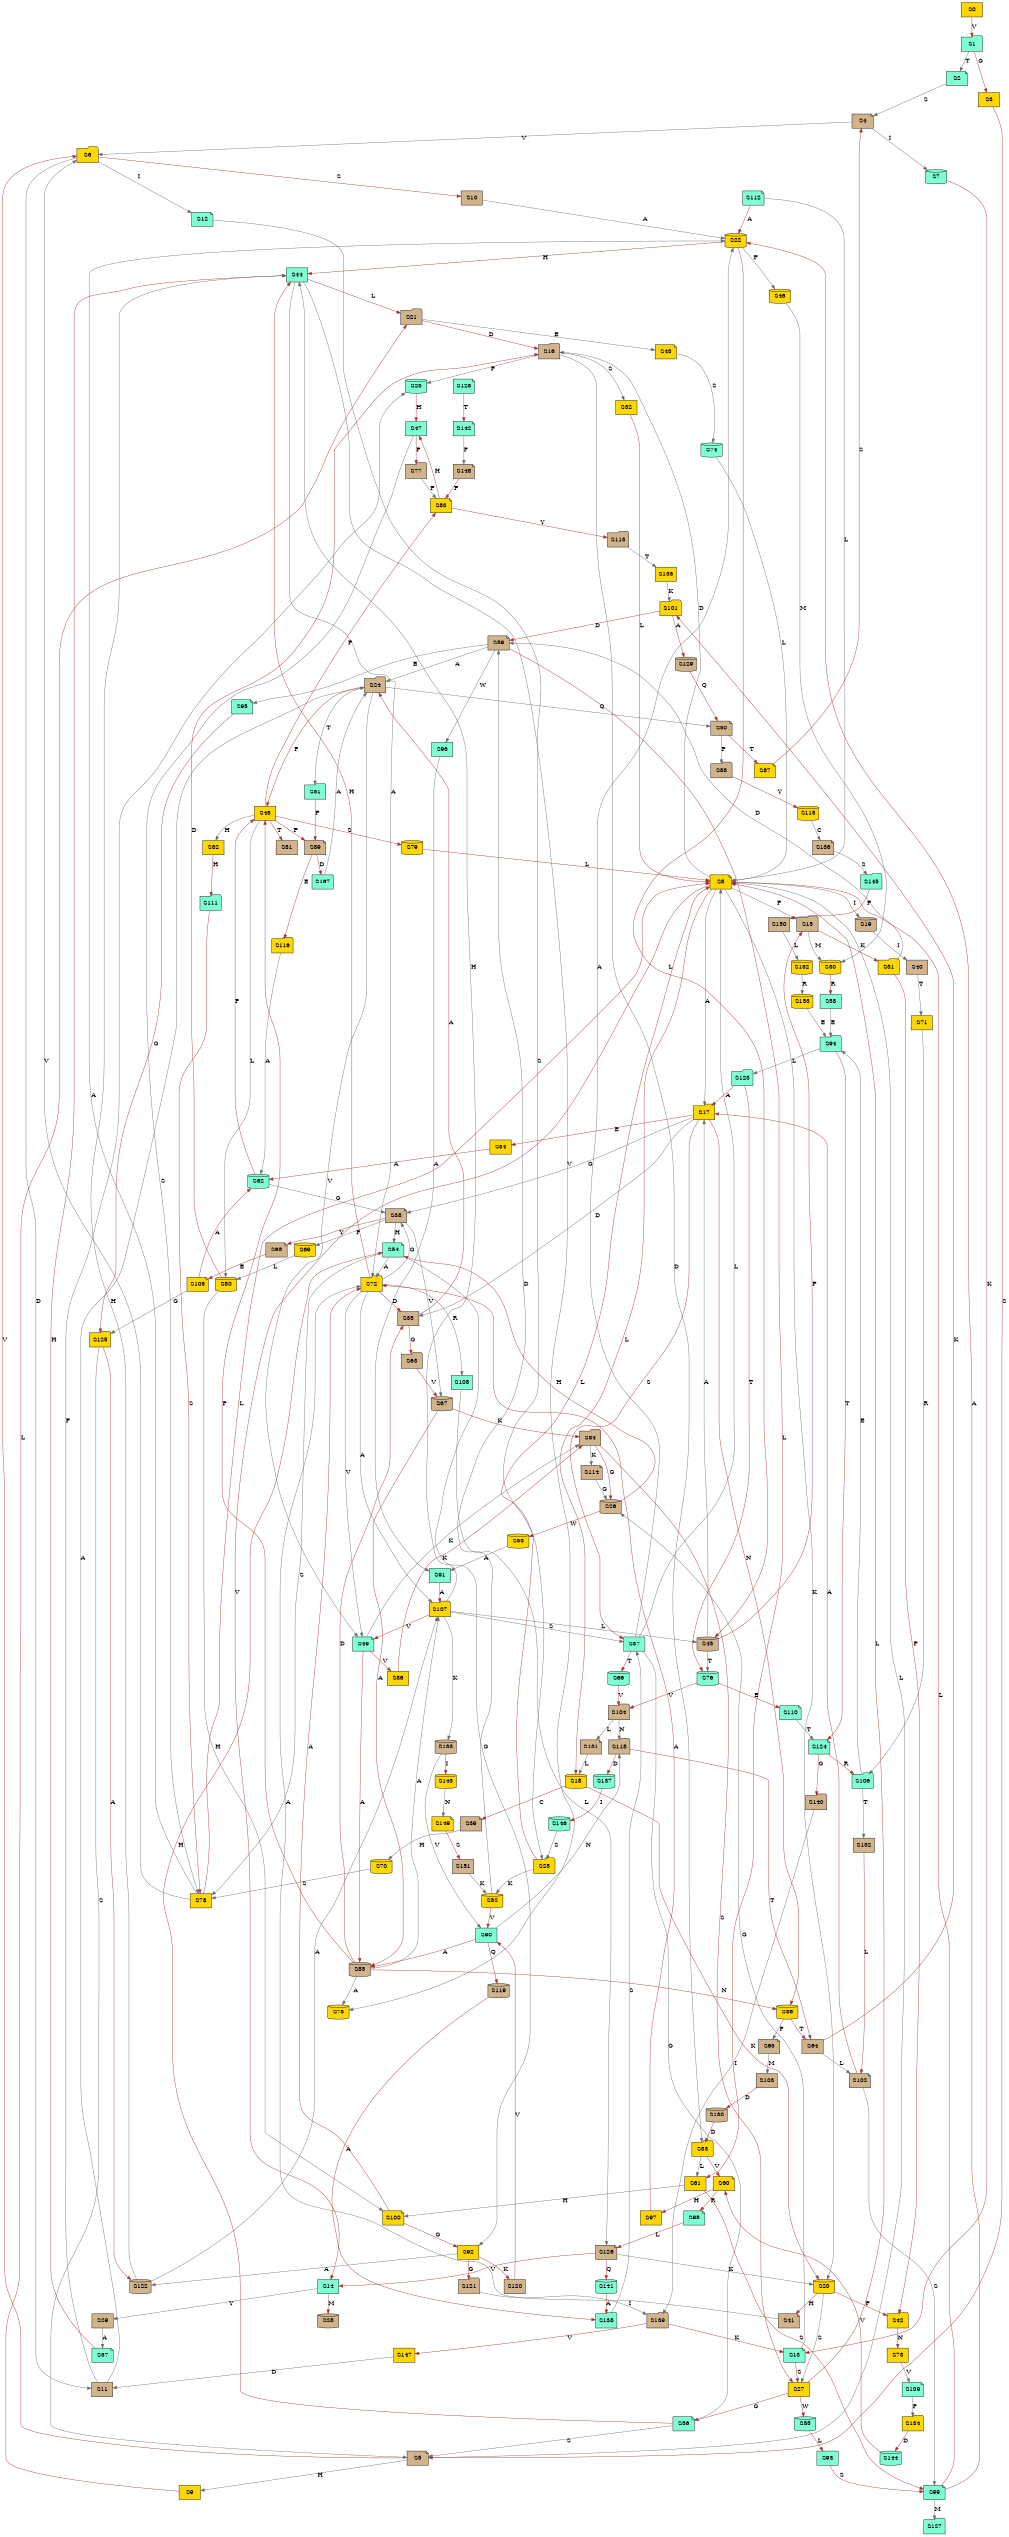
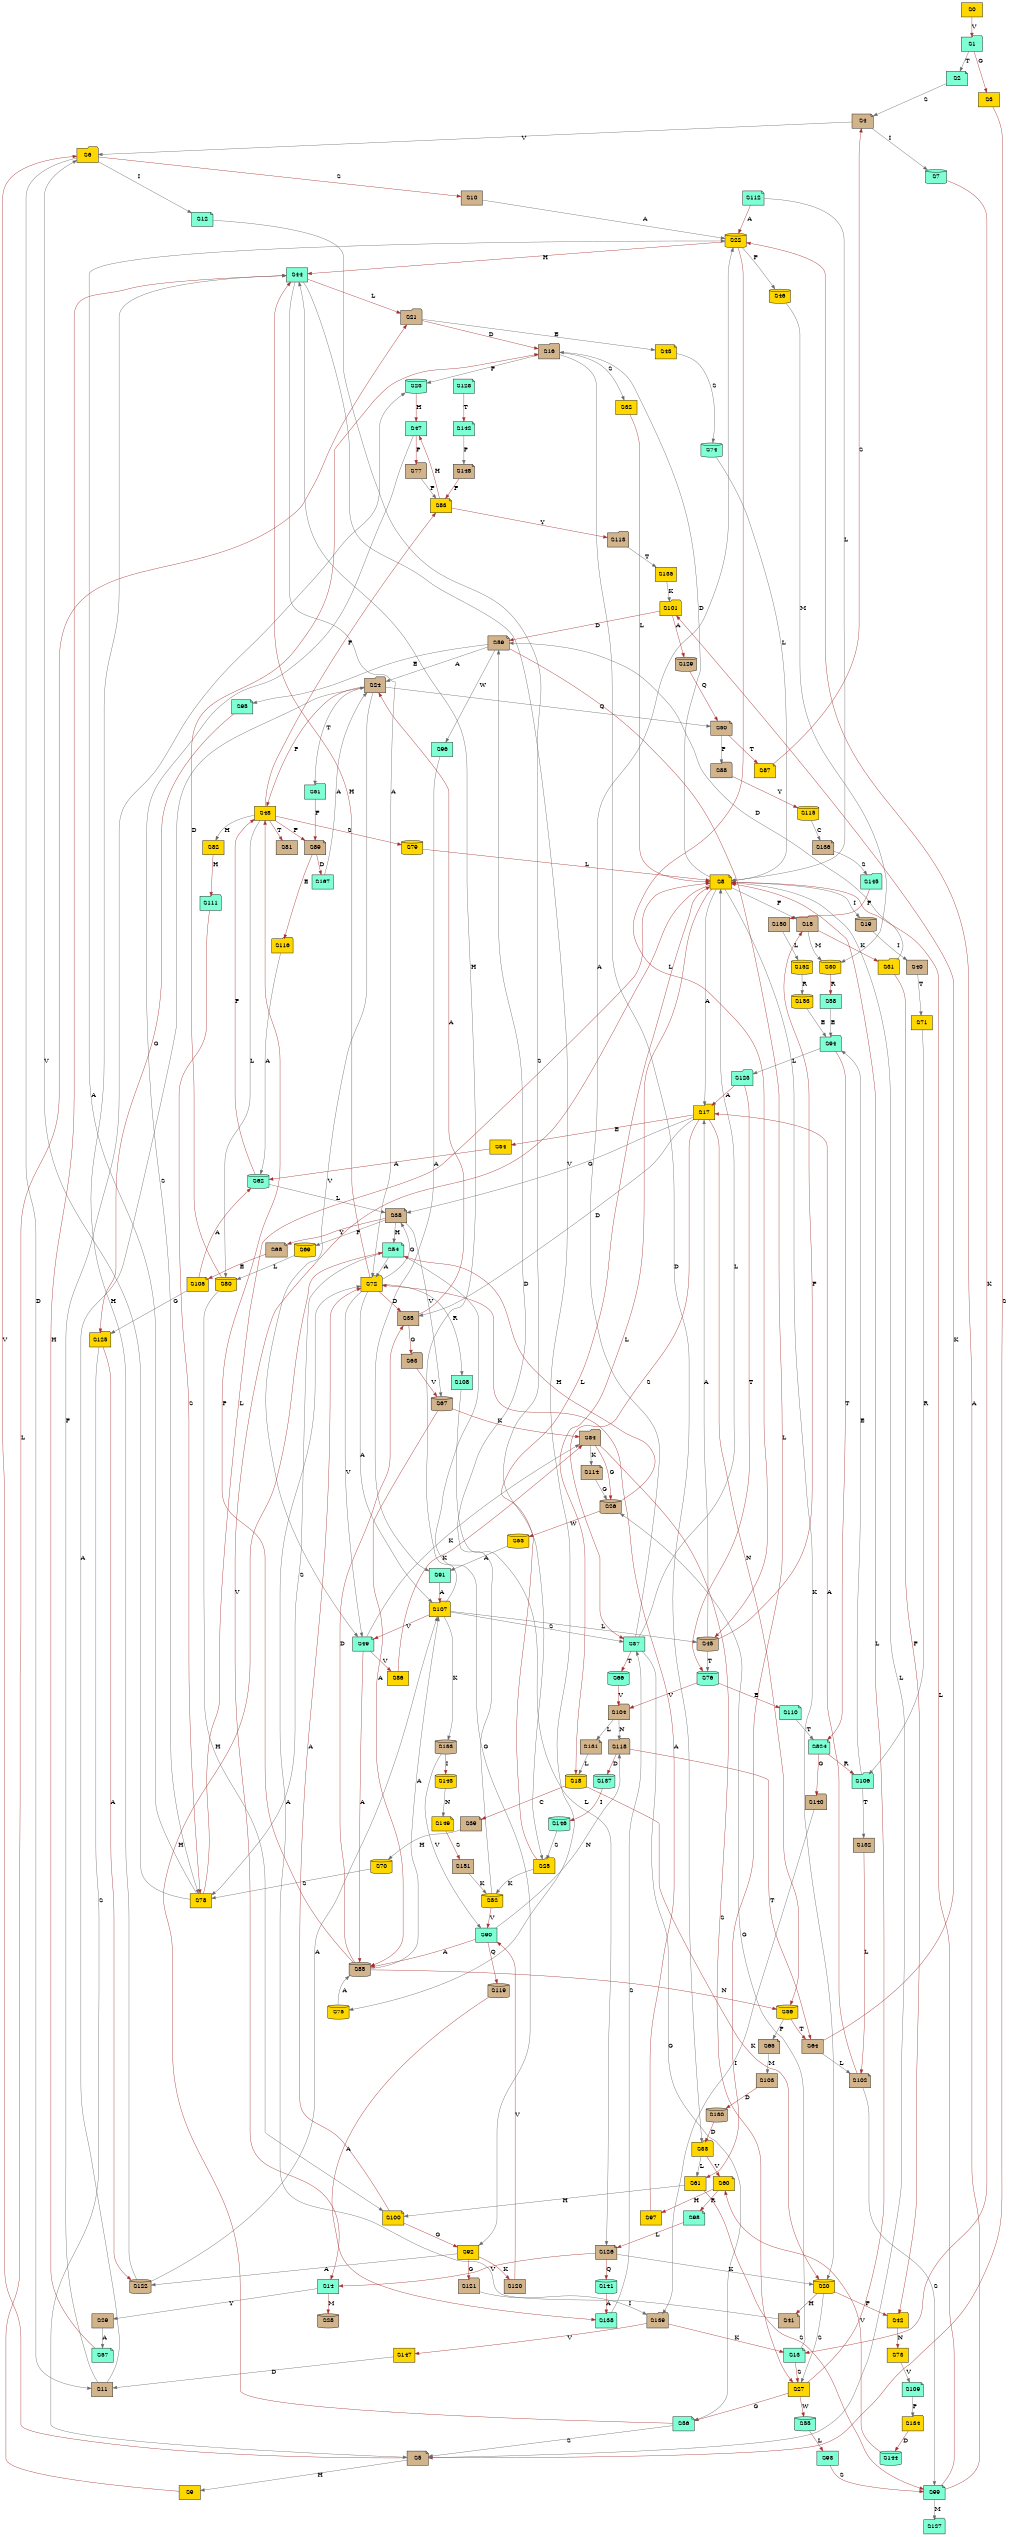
edge "S62" -> "S38": label "G" -> "L"
node "S124": label "S124" -> "S824"
edge "S85" -> "S75": reversed
